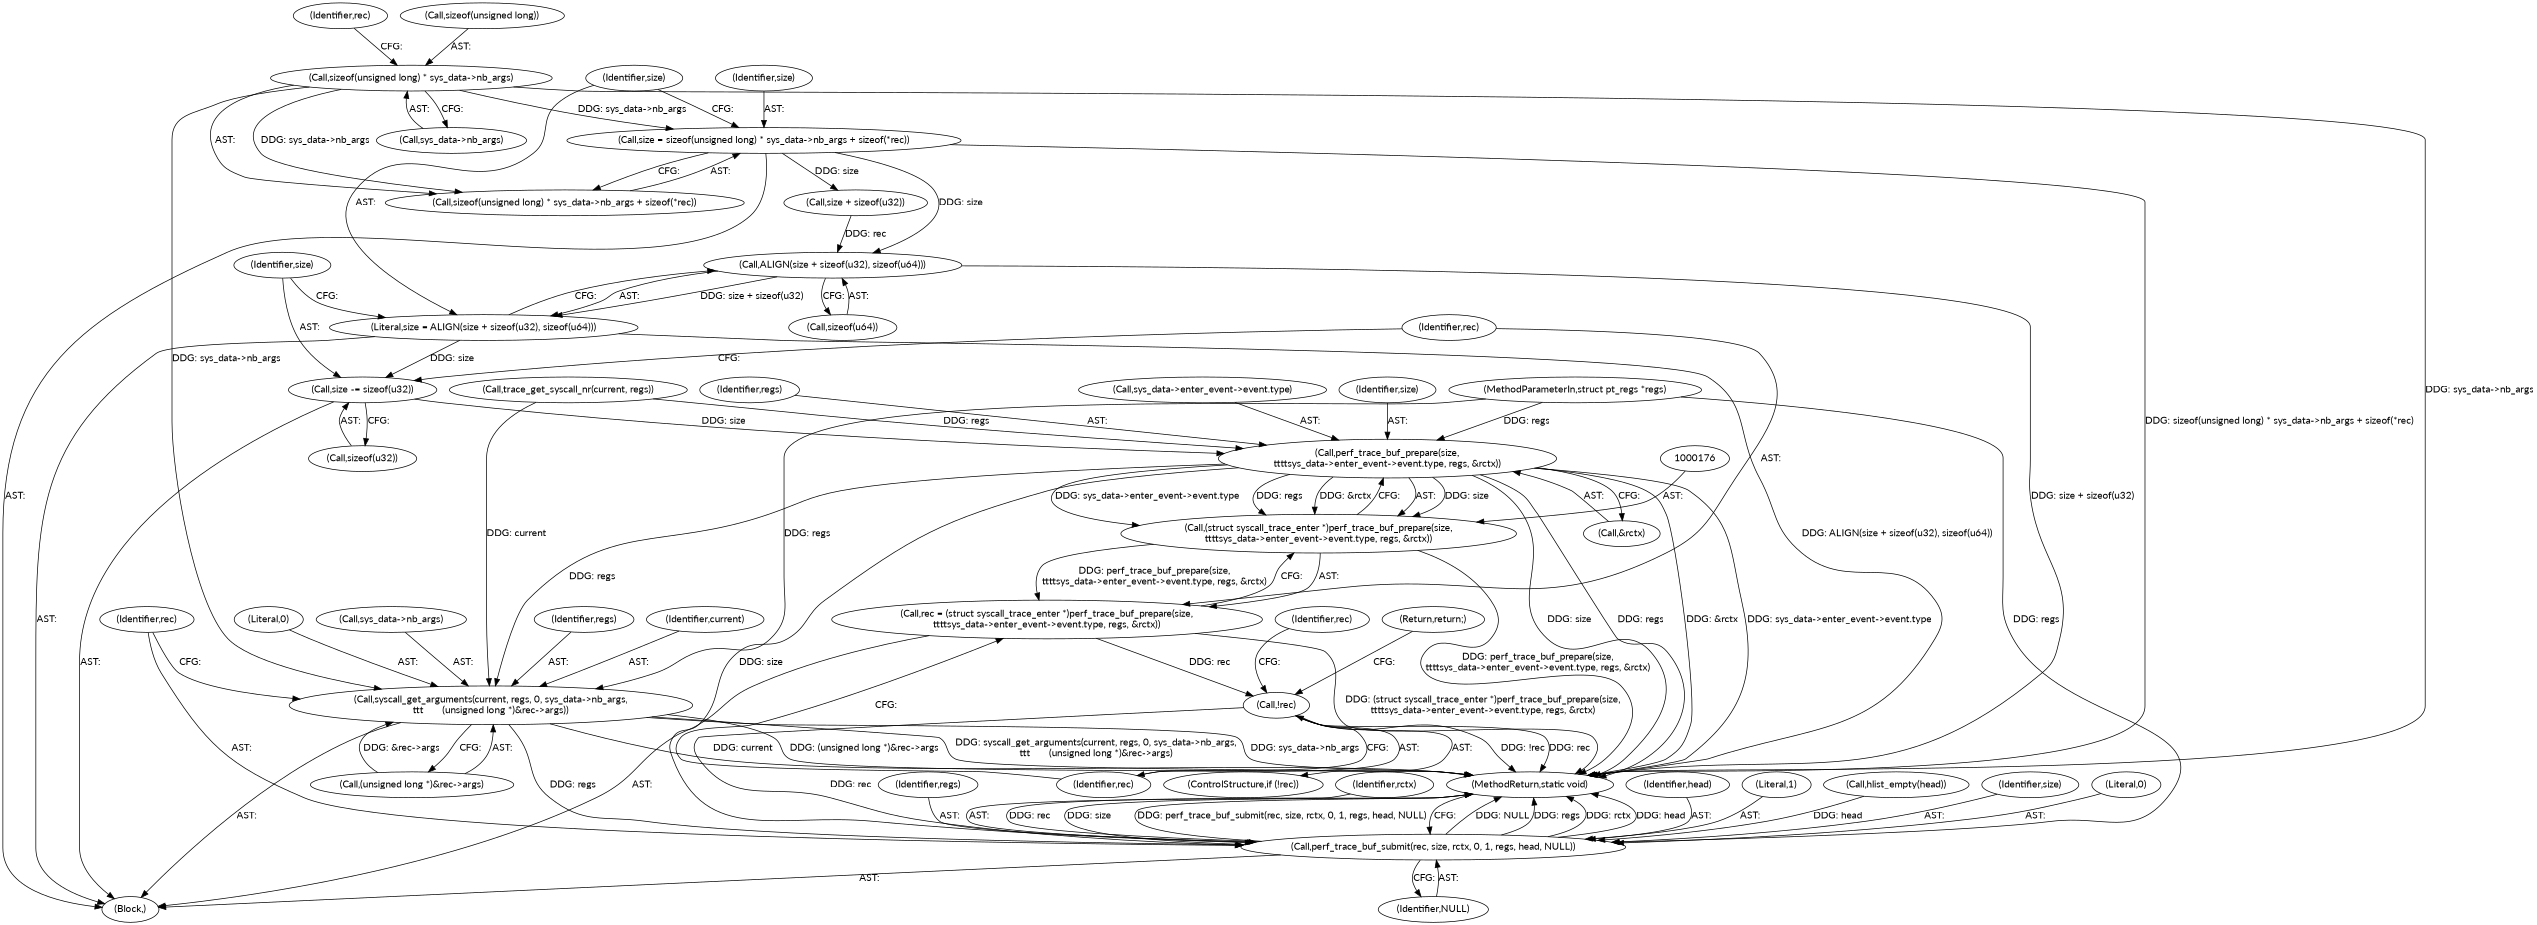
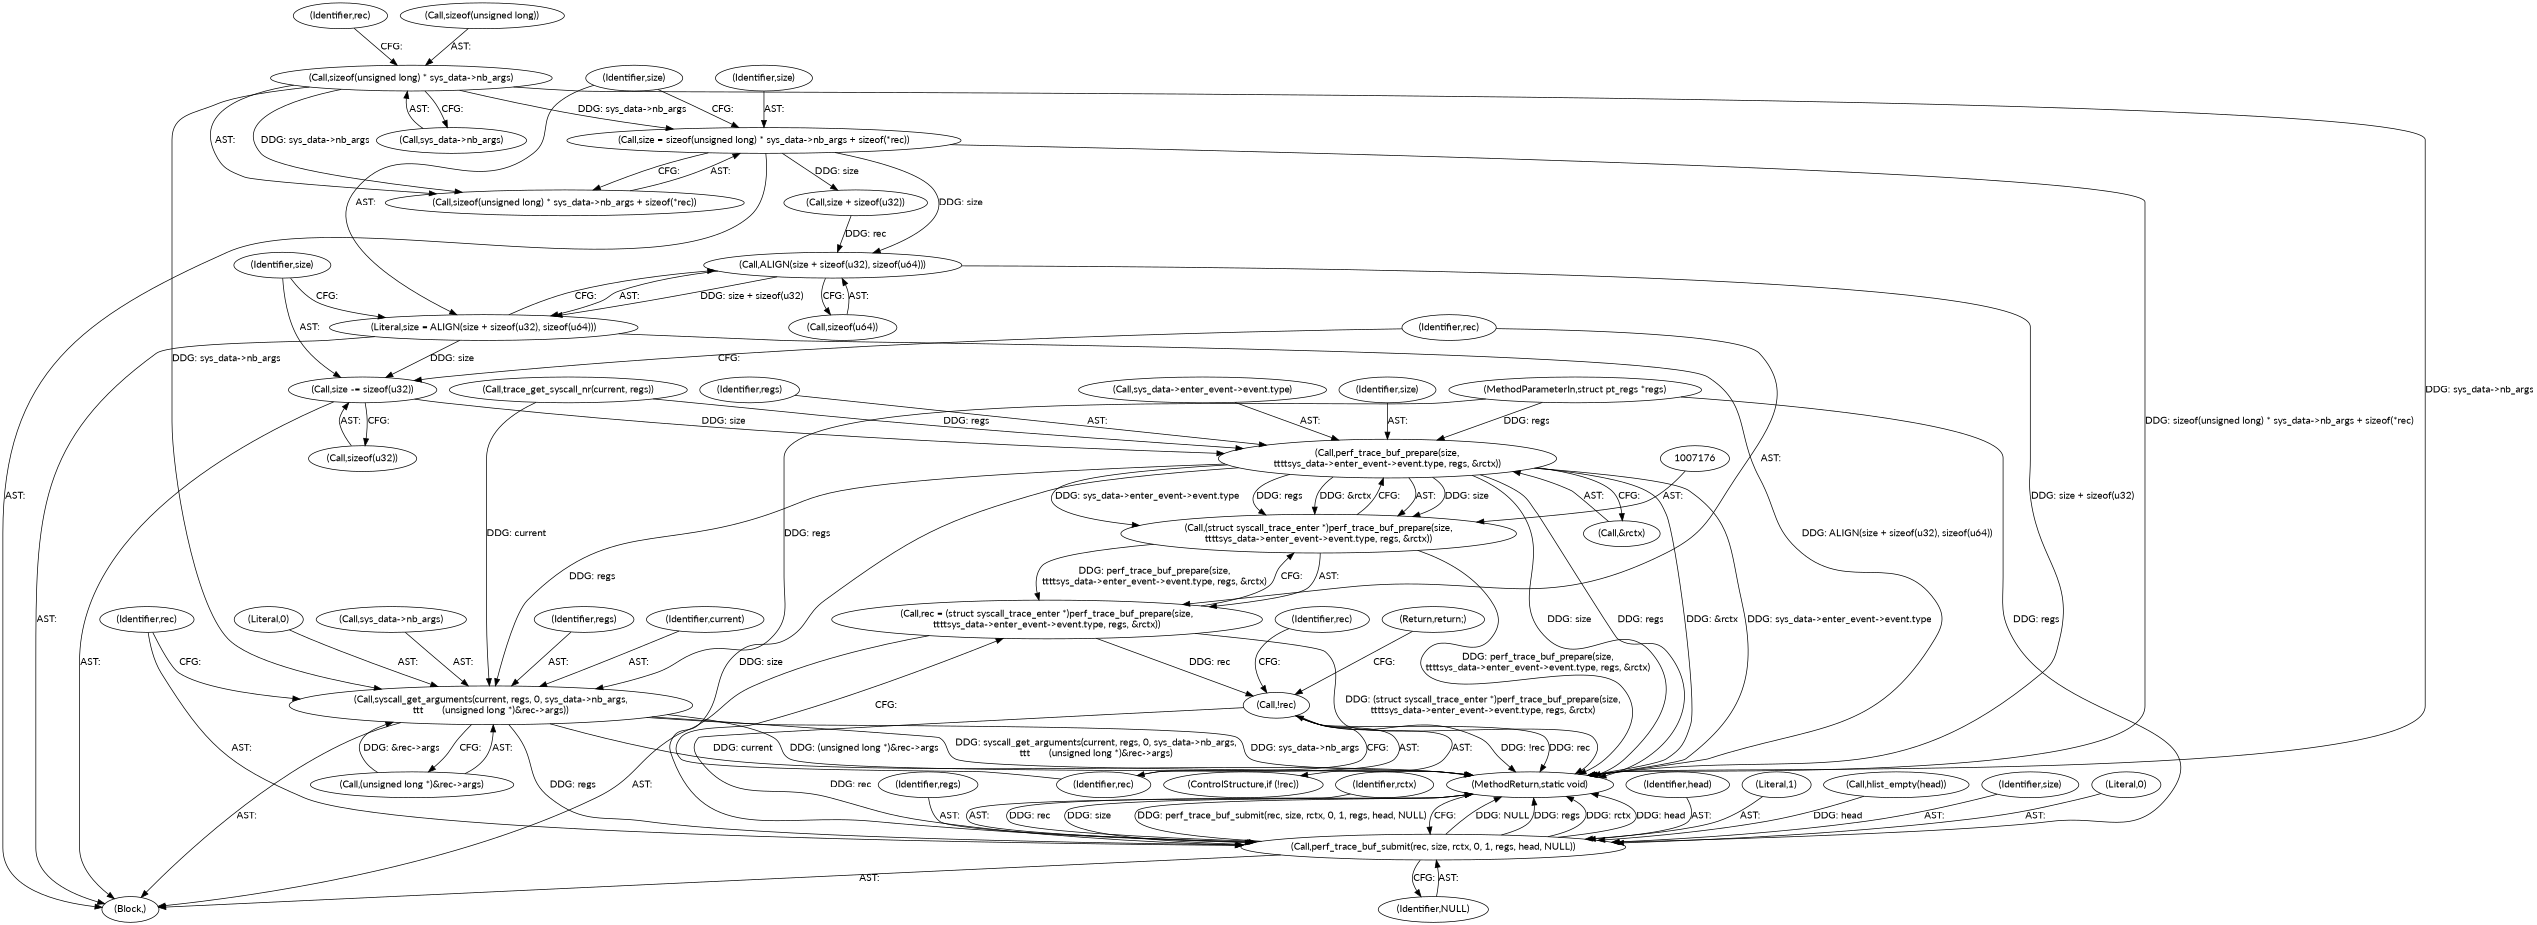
node "1000176": label "1000176" -> "1007176"
